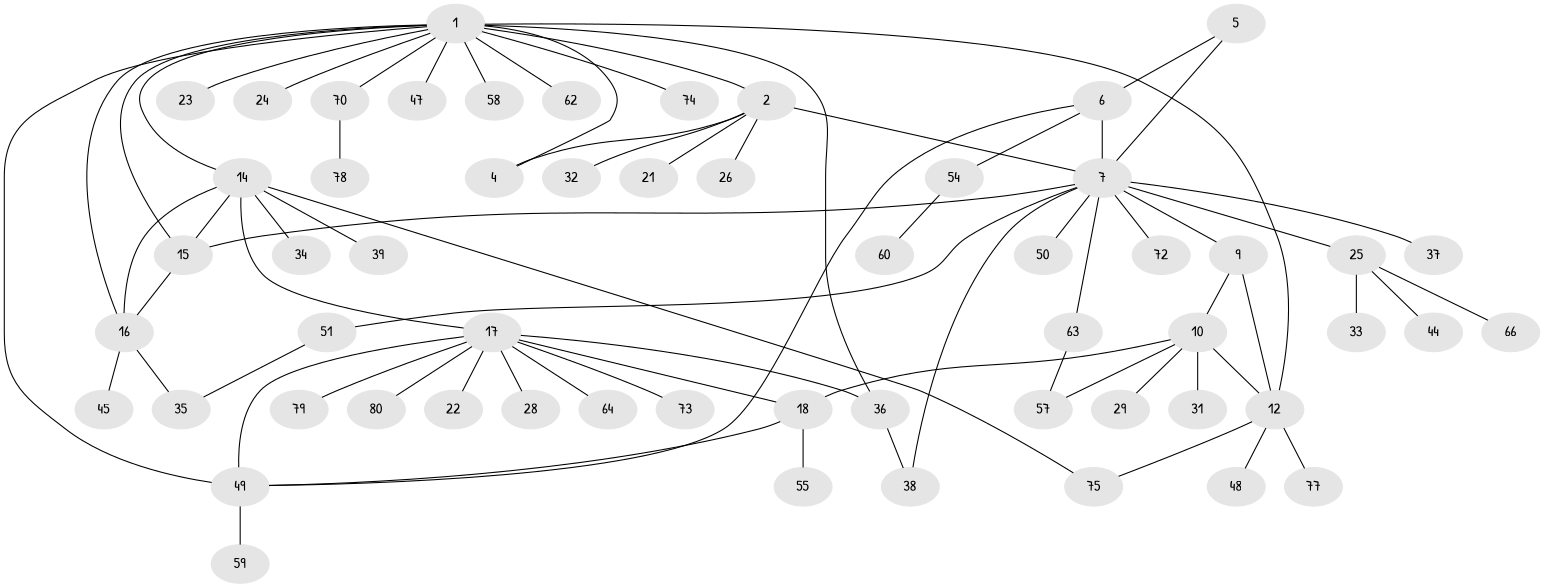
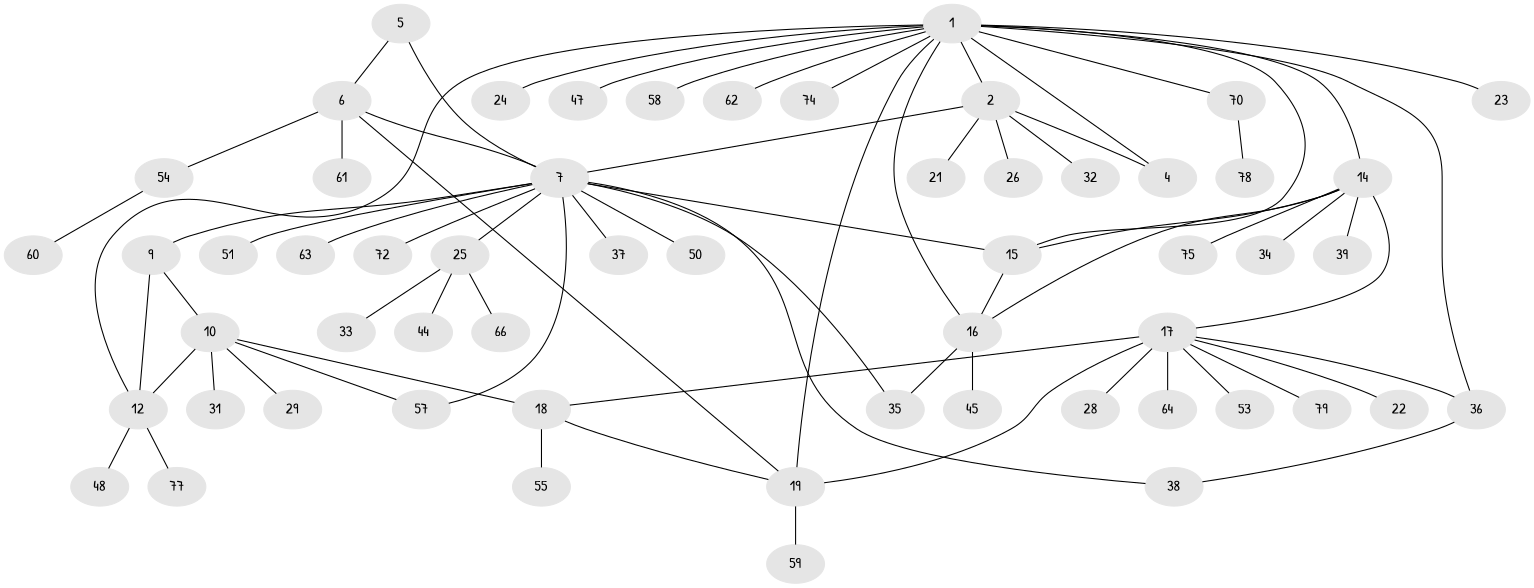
node "61": added
edge "51" -- "35": now "7" -- "35"
edge "63" -- "57": now "7" -- "57"
node "80": removed
node "73": label "73" -> "53"
edge "12" -- "75": removed
node "49": label "49" -> "19"
